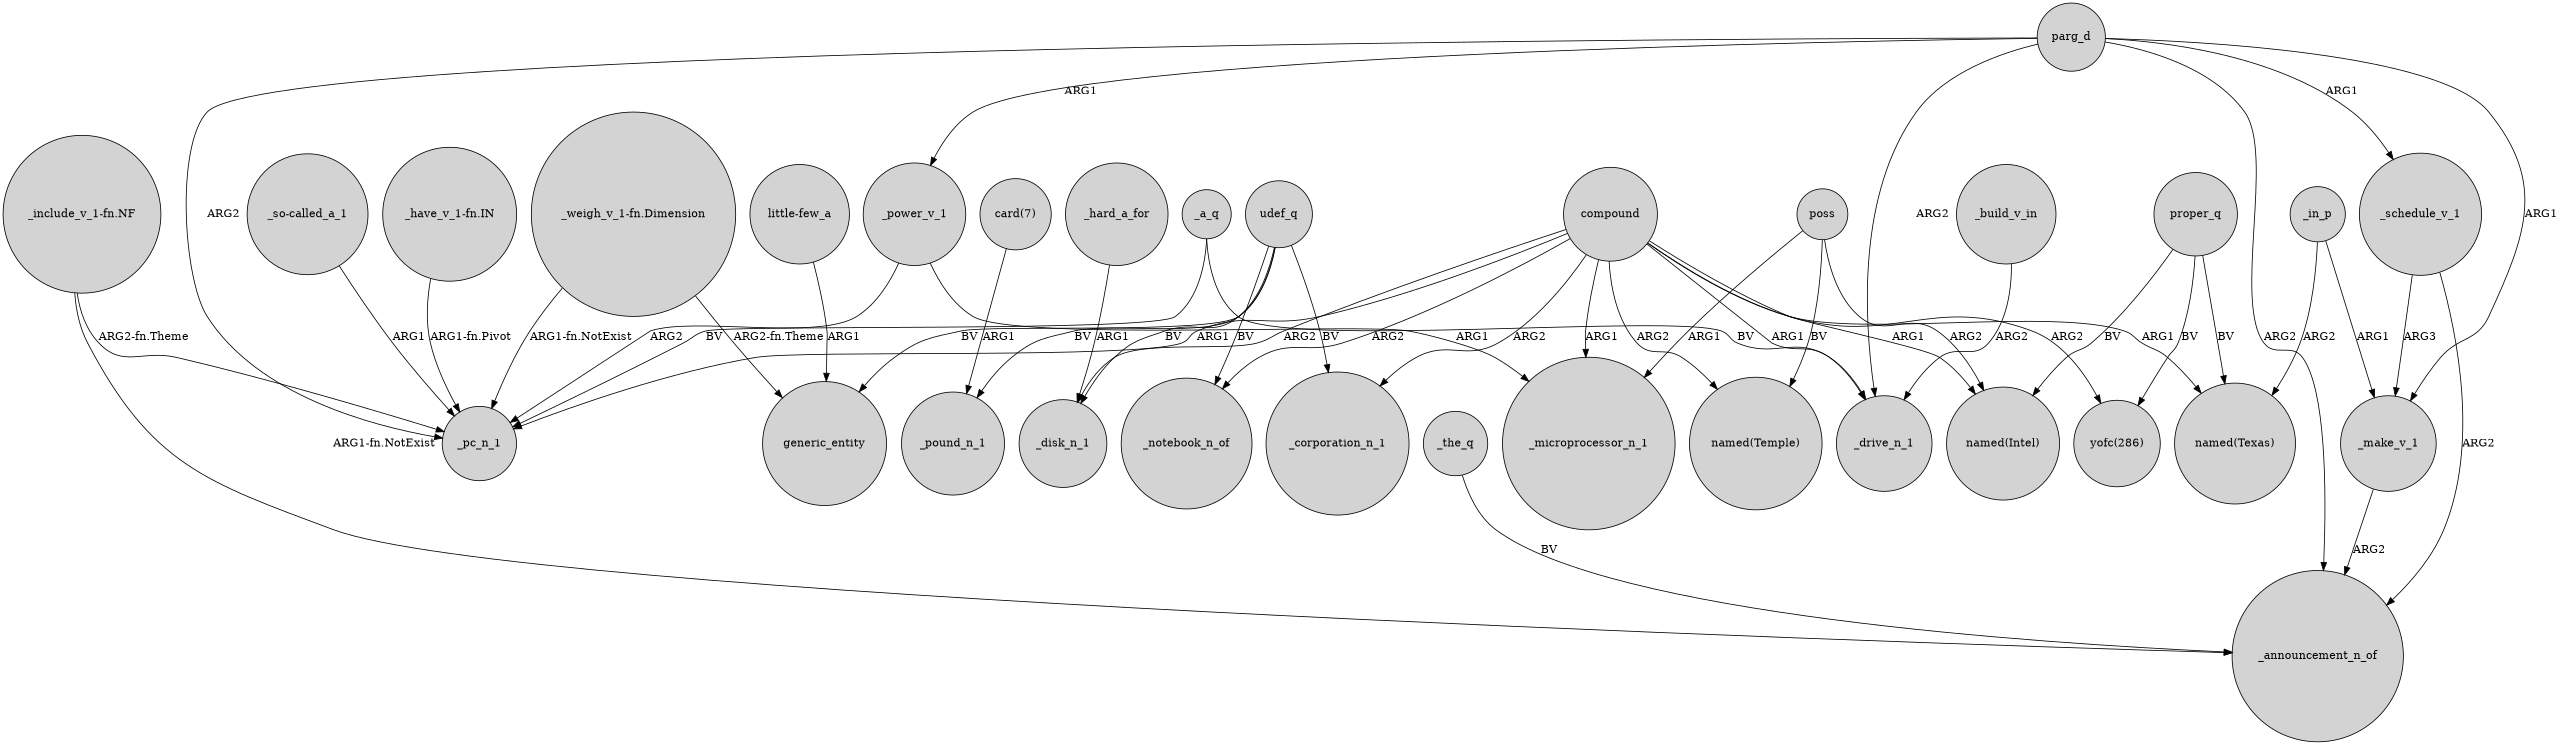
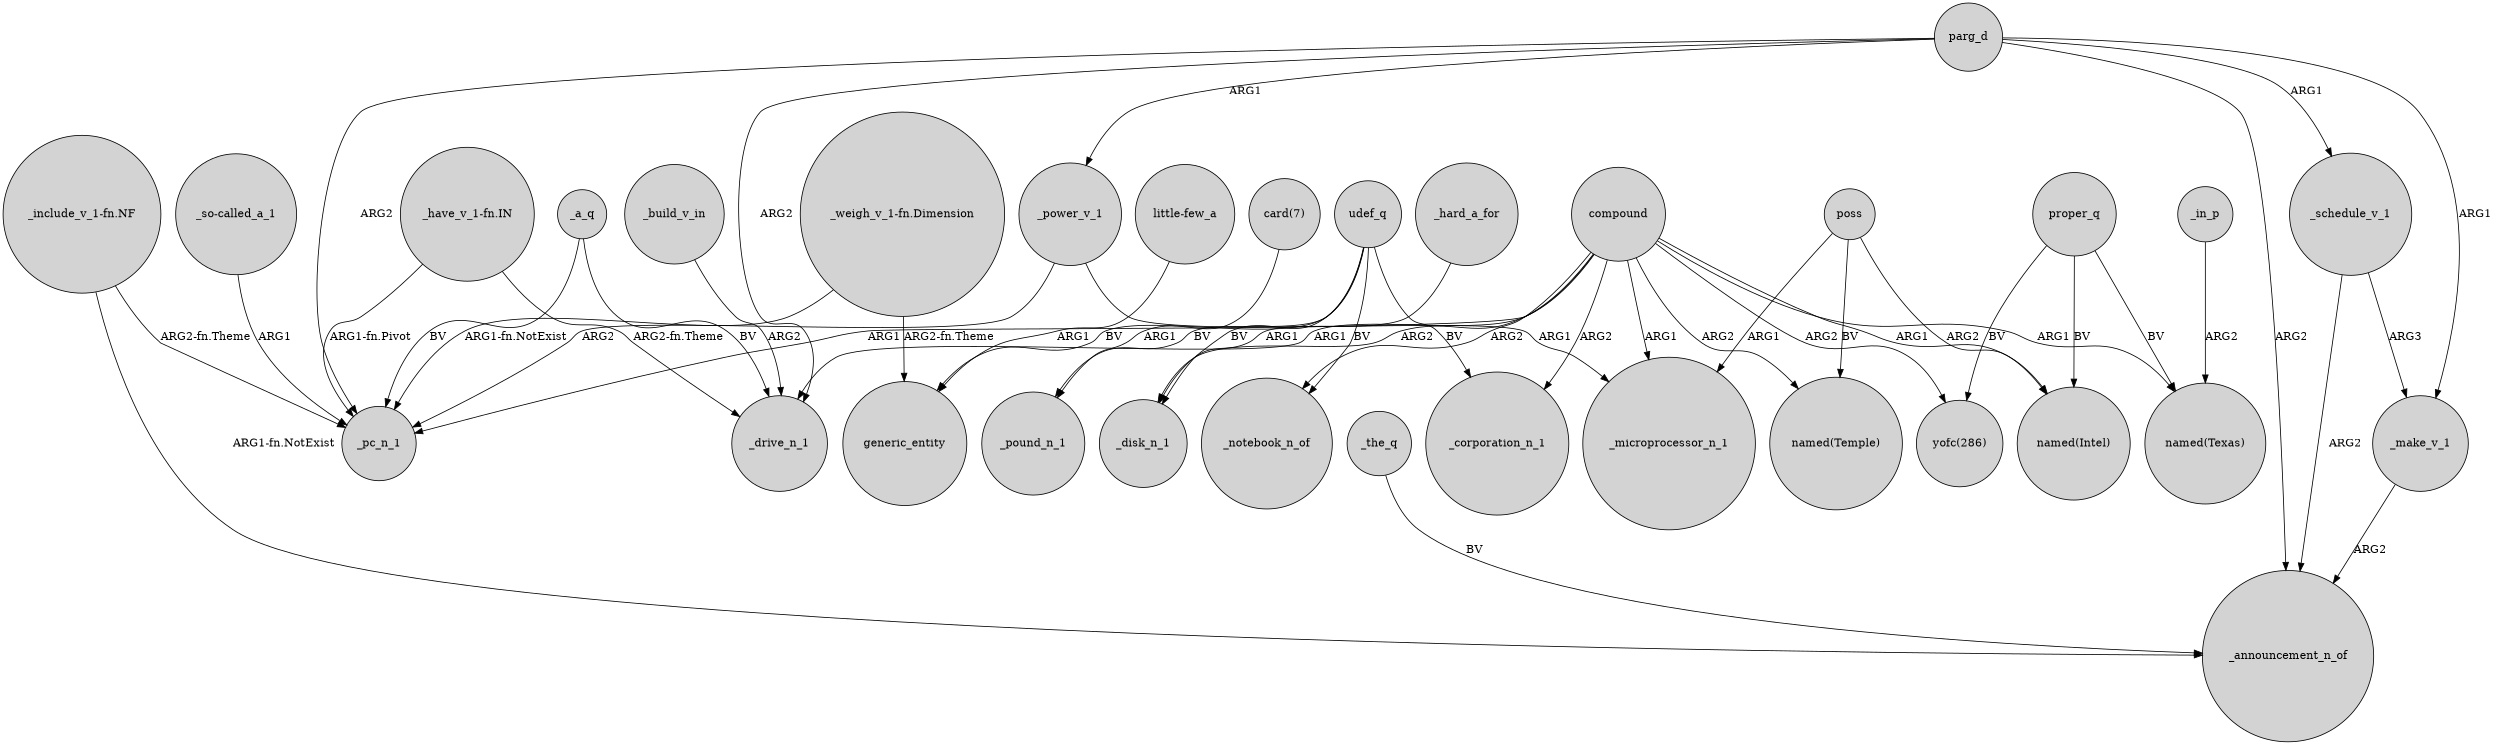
edge "_in_p" -> "_make_v_1": removed, label "ARG1"
edge "_have_v_1-fn.IN" -> "_drive_n_1": added, label "ARG2-fn.Theme"
